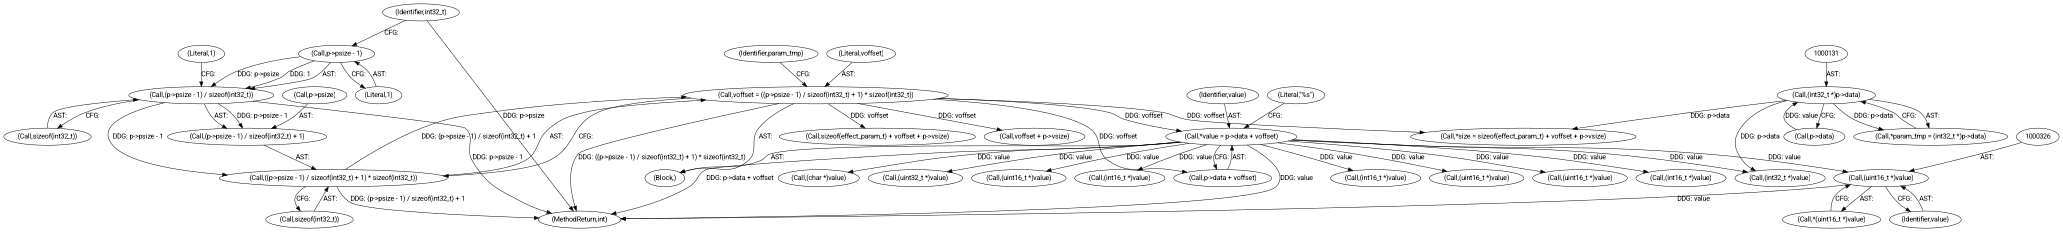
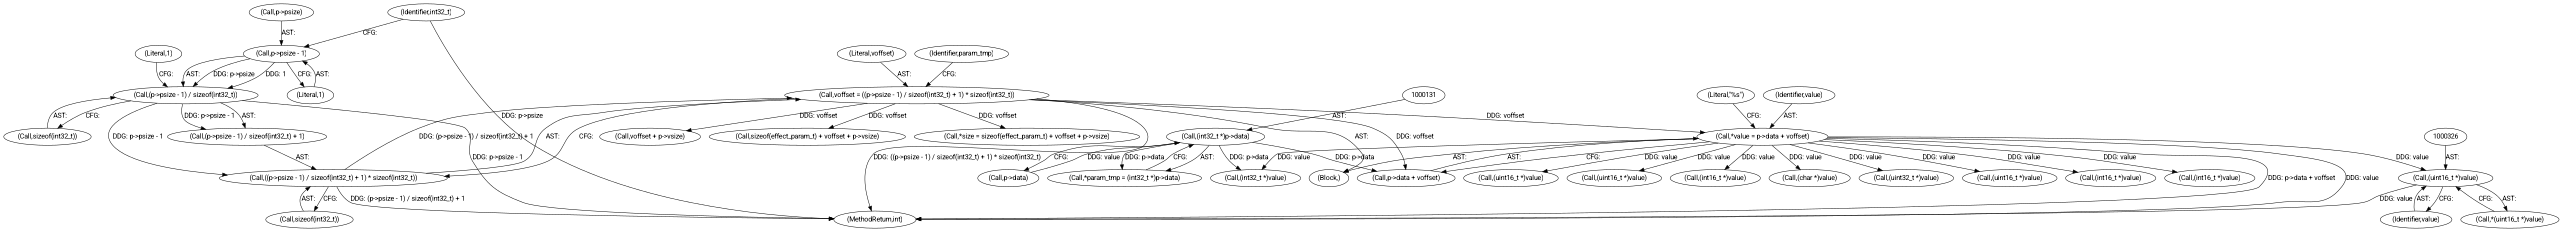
edge "(Call,(int32_t *)p->data)" -> "(Call,*size = sizeof(effect_param_t) + voffset + p->vsize)": now "(Call,(int32_t *)p->data)" -> "(Call,p->data + voffset)"
edge "(Call,p->psize)" -> "(Call,(p->psize - 1) / sizeof(int32_t) + 1)": now "(Call,p->psize)" -> "(Call,p->psize - 1)"
